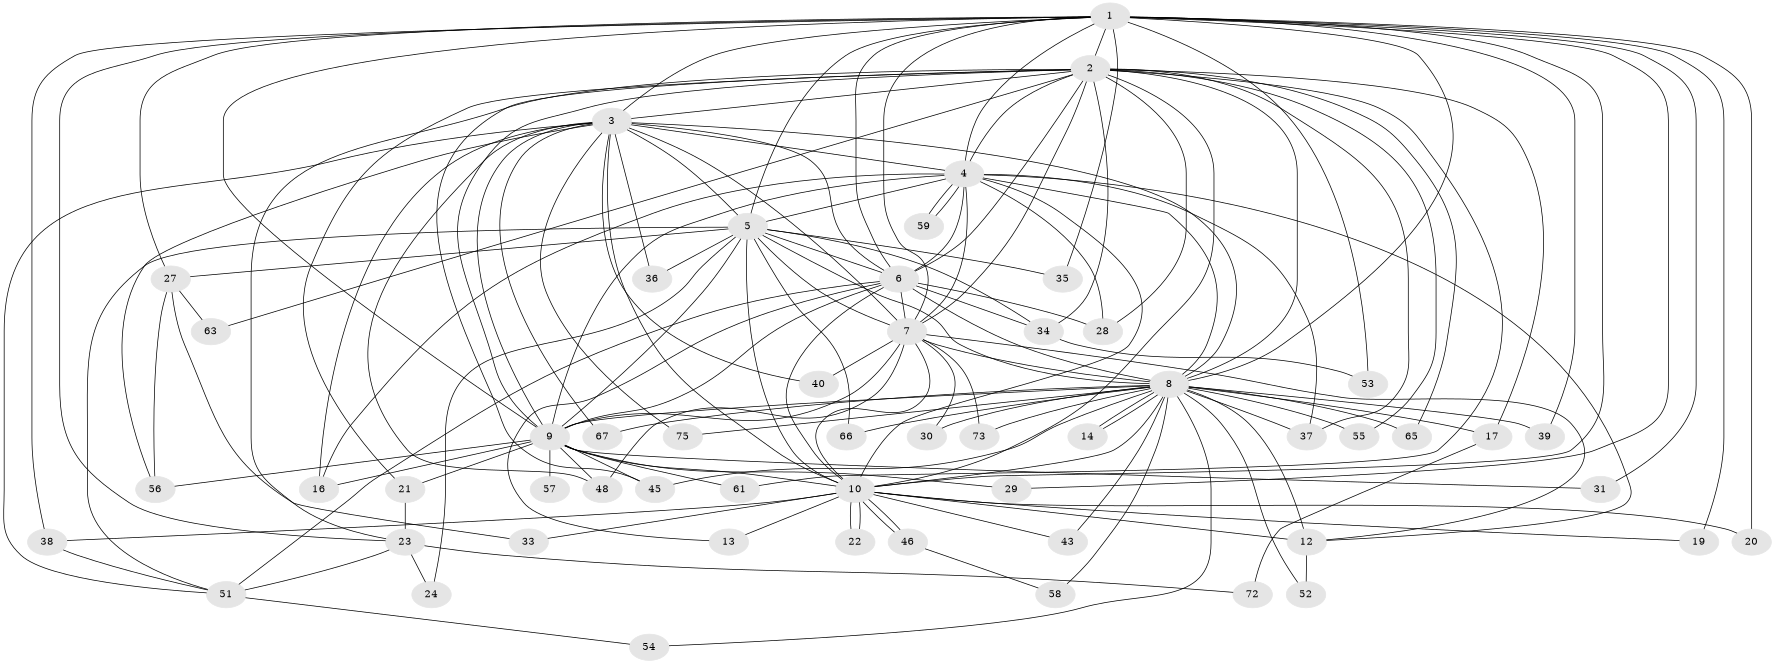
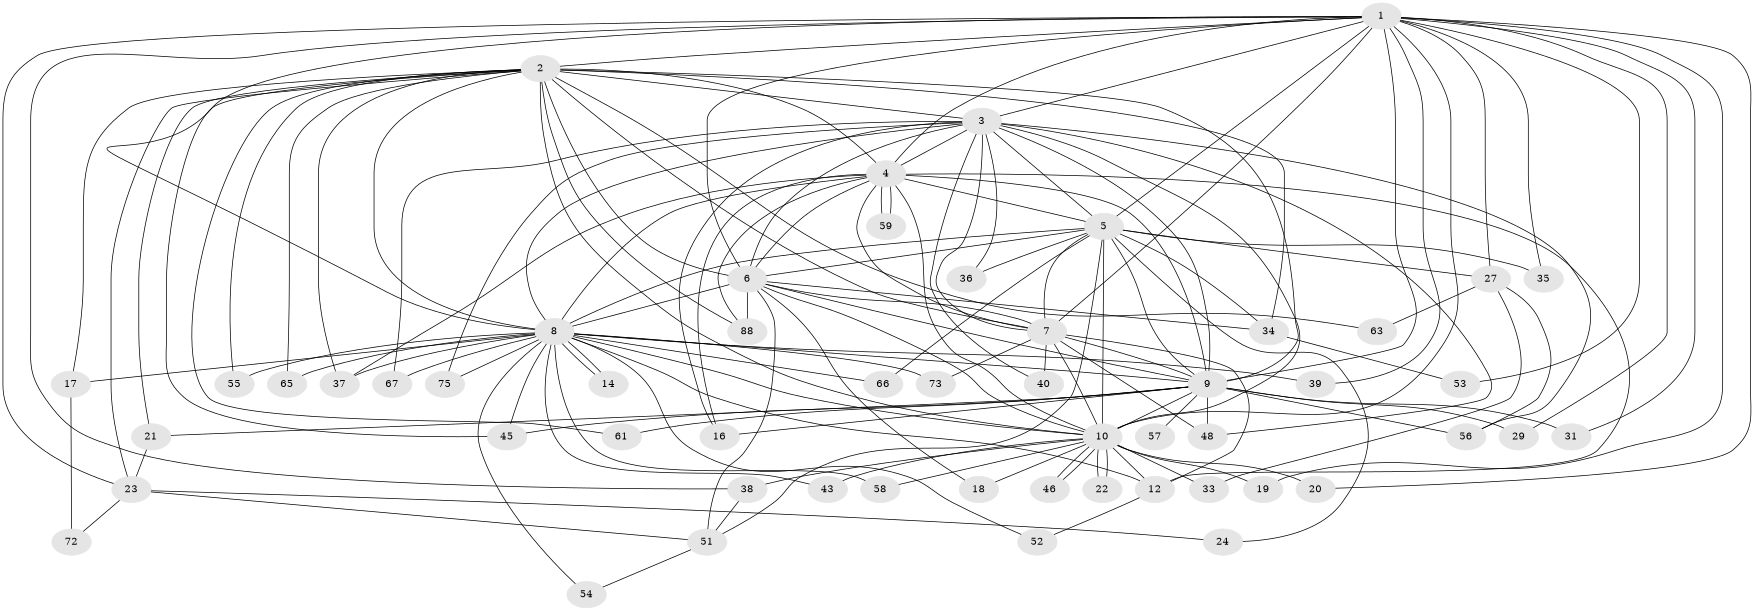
edge "3" -- "51": removed
node "28": label "28" -> "88"
edge "7" -- "8": removed
node "30": removed
node "13": label "13" -> "18"
edge "46" -- "58": now "10" -- "58"
